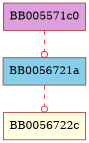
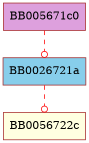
node "BB005571c0": label "BB005571c0" -> "BB005671c0"
node "BB0056721a": label "BB0056721a" -> "BB0026721a"
